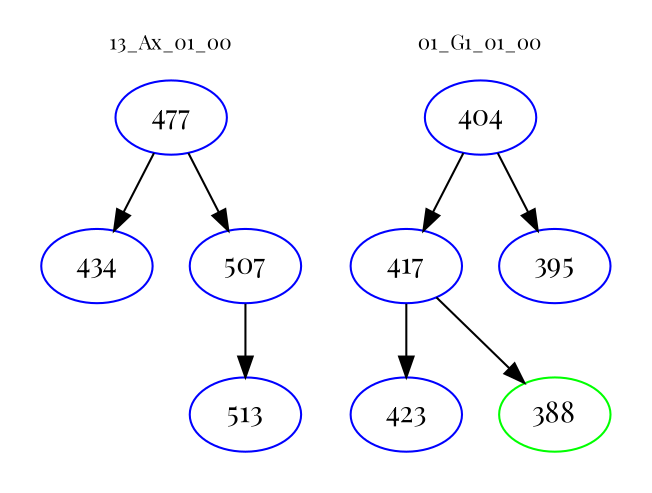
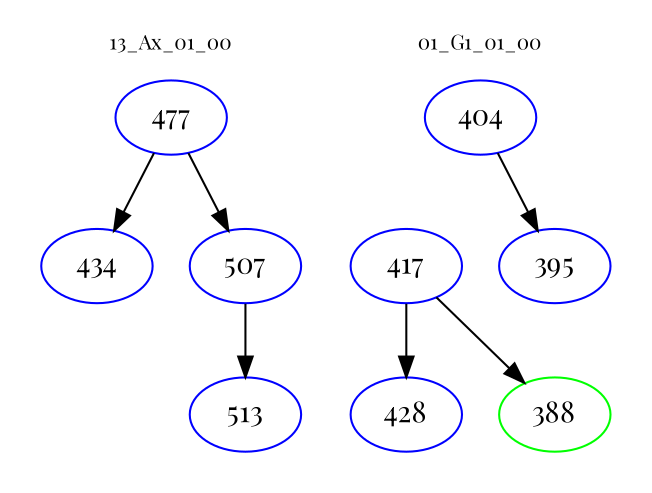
edge "404" -> "417": removed
node "423": label "423" -> "428"
